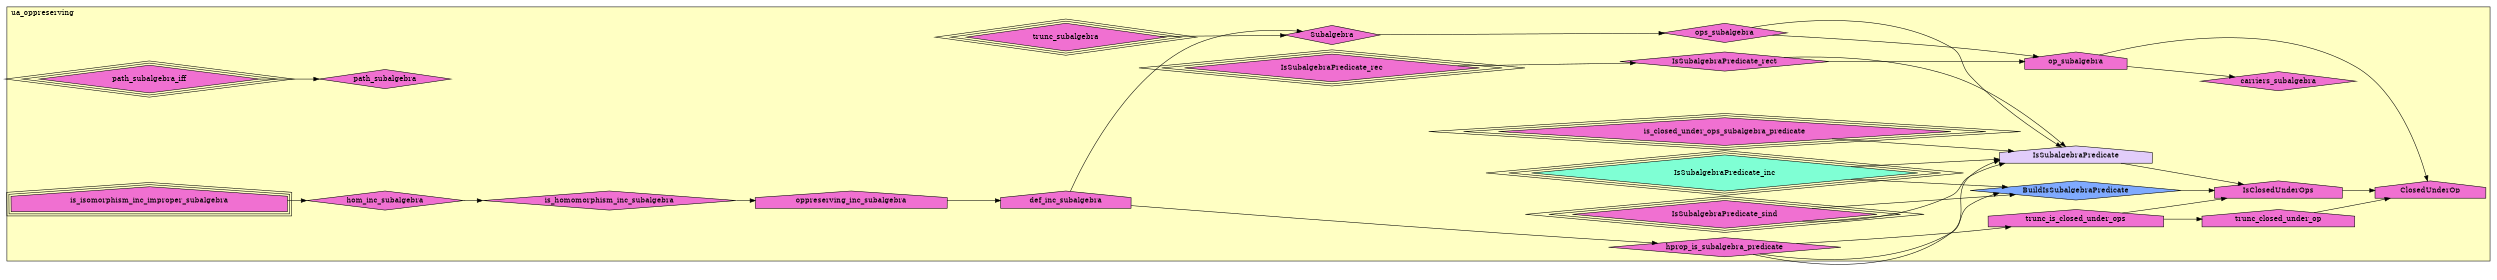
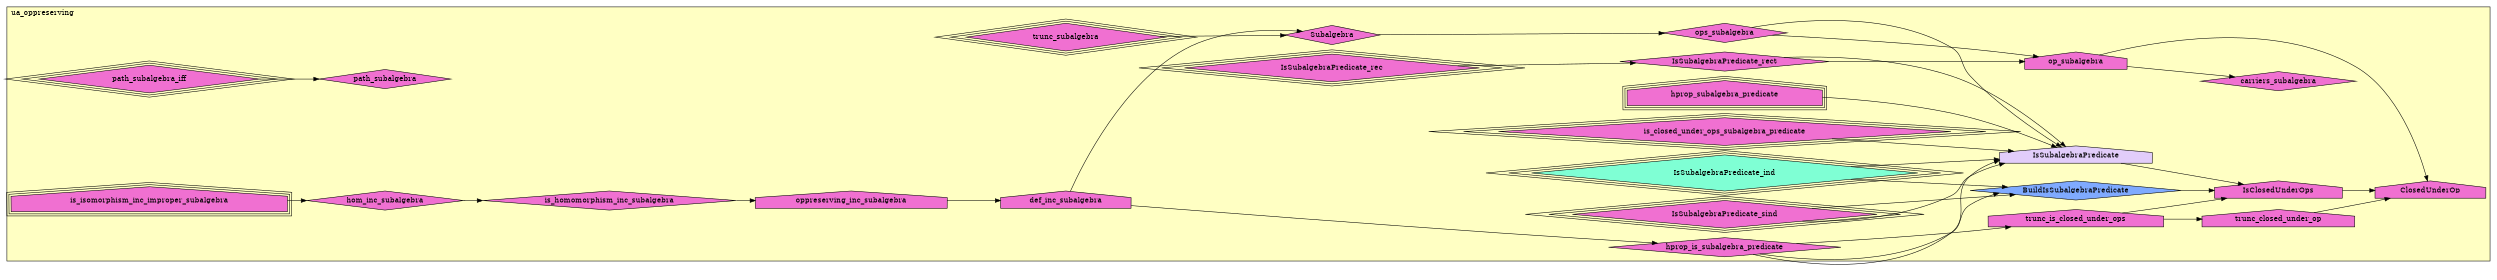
node "hprop_subalgebra_predicate": added
node "IsSubalgebraPredicate_inc": label "IsSubalgebraPredicate_inc" -> "IsSubalgebraPredicate_ind"
